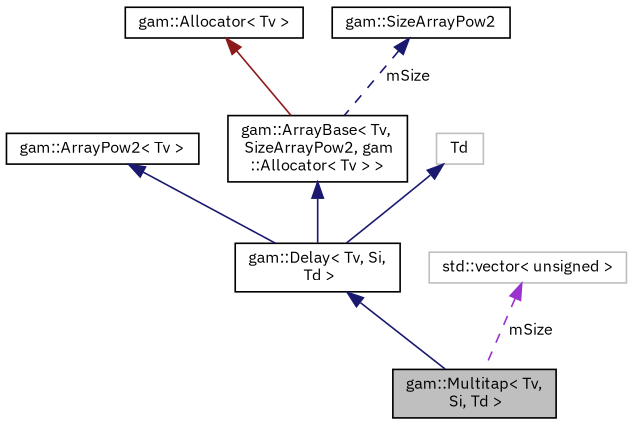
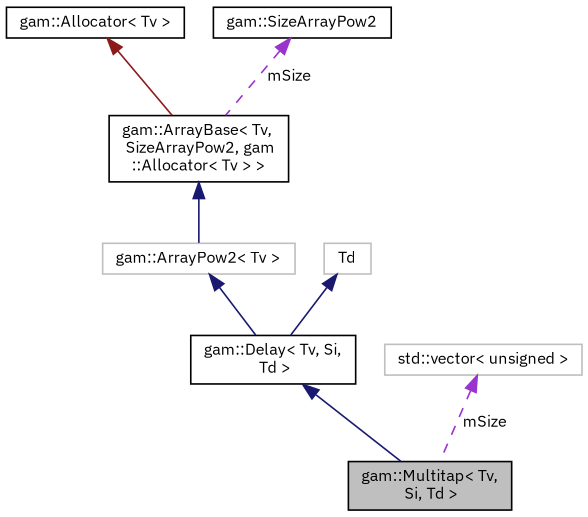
edge "gam::ArrayBase< Tv, SizeArrayPow2, gam ::Allocator< Tv > >" -> "gam::SizeArrayPow2": color midnightblue -> darkorchid3
node "gam::ArrayPow2< Tv >": color black -> grey75
edge "gam::Delay< Tv, Si, Td >" -> "gam::ArrayBase< Tv, SizeArrayPow2, gam ::Allocator< Tv > >": now "gam::ArrayPow2< Tv >" -> "gam::ArrayBase< Tv, SizeArrayPow2, gam ::Allocator< Tv > >"
